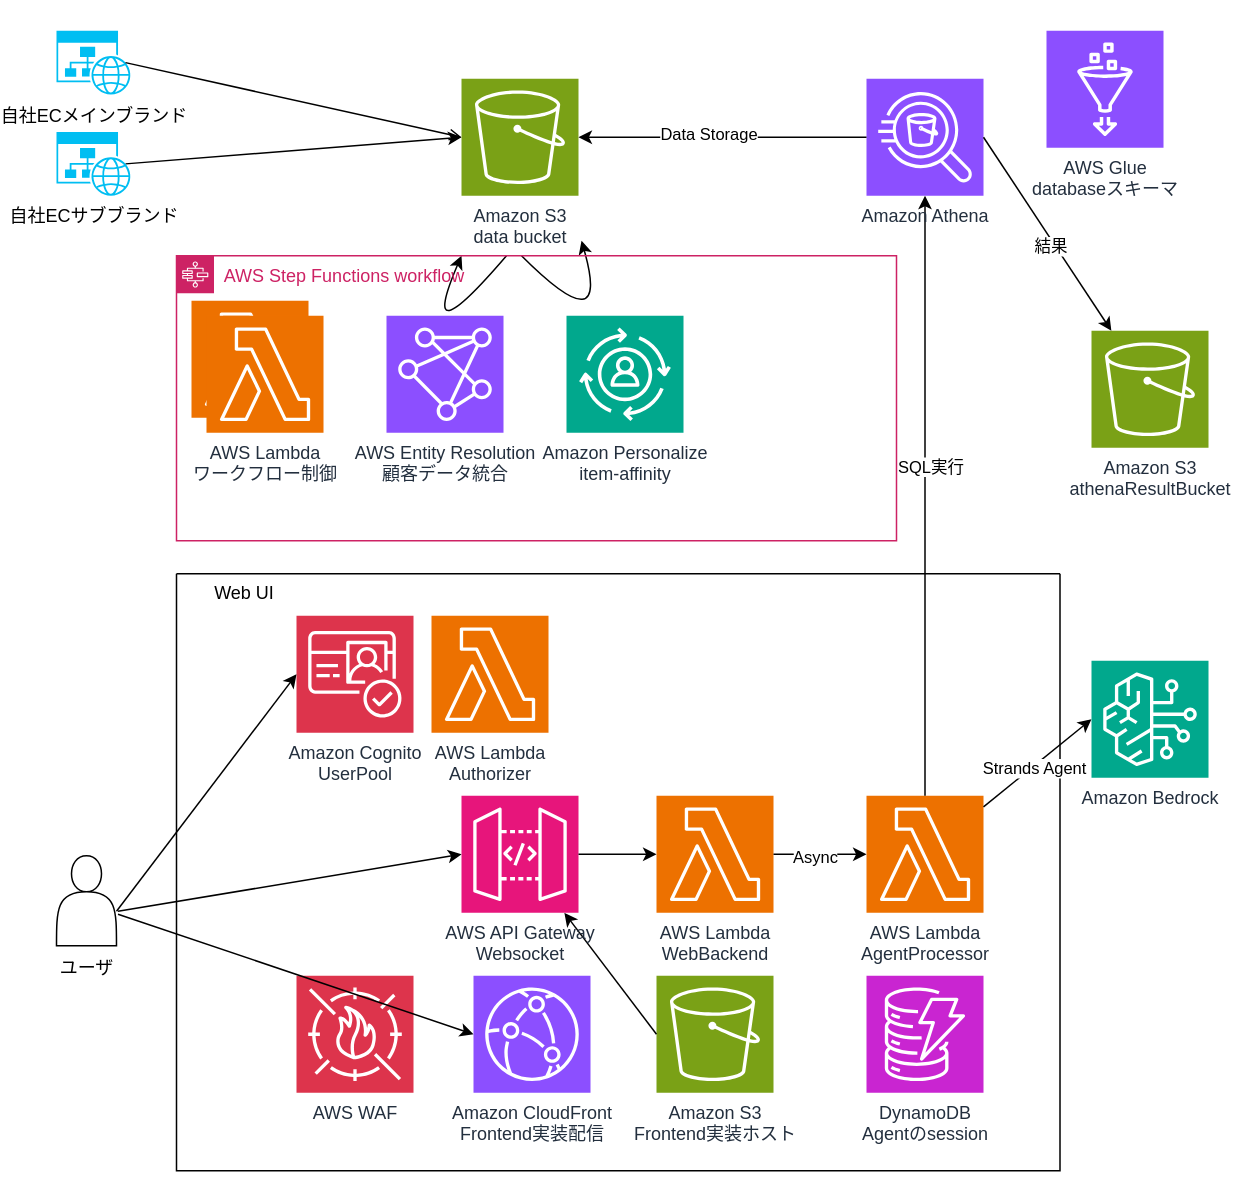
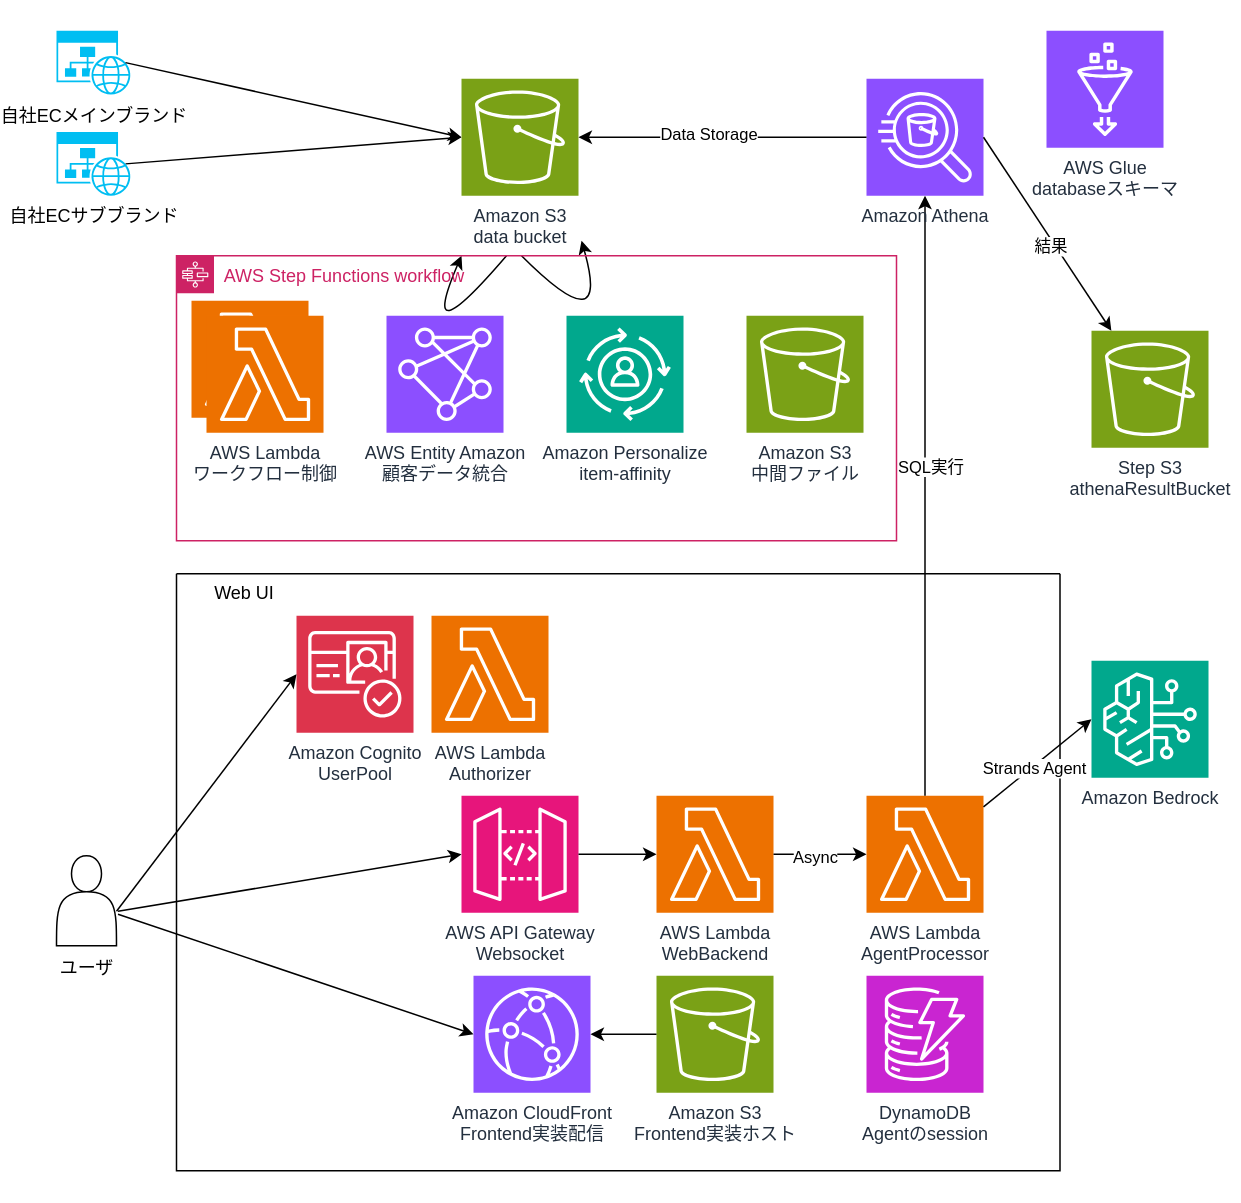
edge "自社ECメインブランド" -> "Amazon S3 data bucket": arrowhead open -> classic
node "Amazon S3 中間ファイル": added
node "AWS Entity Resolution 顧客データ統合": label "AWS Entity Resolution 顧客データ統合" -> "AWS Entity Amazon 顧客データ統合"
node "Amazon S3 athenaResultBucket": label "Amazon S3 athenaResultBucket" -> "Step S3 athenaResultBucket"
edge "Amazon S3 Frontend実装ホスト" -> "AWS API Gateway Websocket": now "Amazon S3 Frontend実装ホスト" -> "Amazon CloudFront Frontend実装配信"
node "AWS WAF": removed
